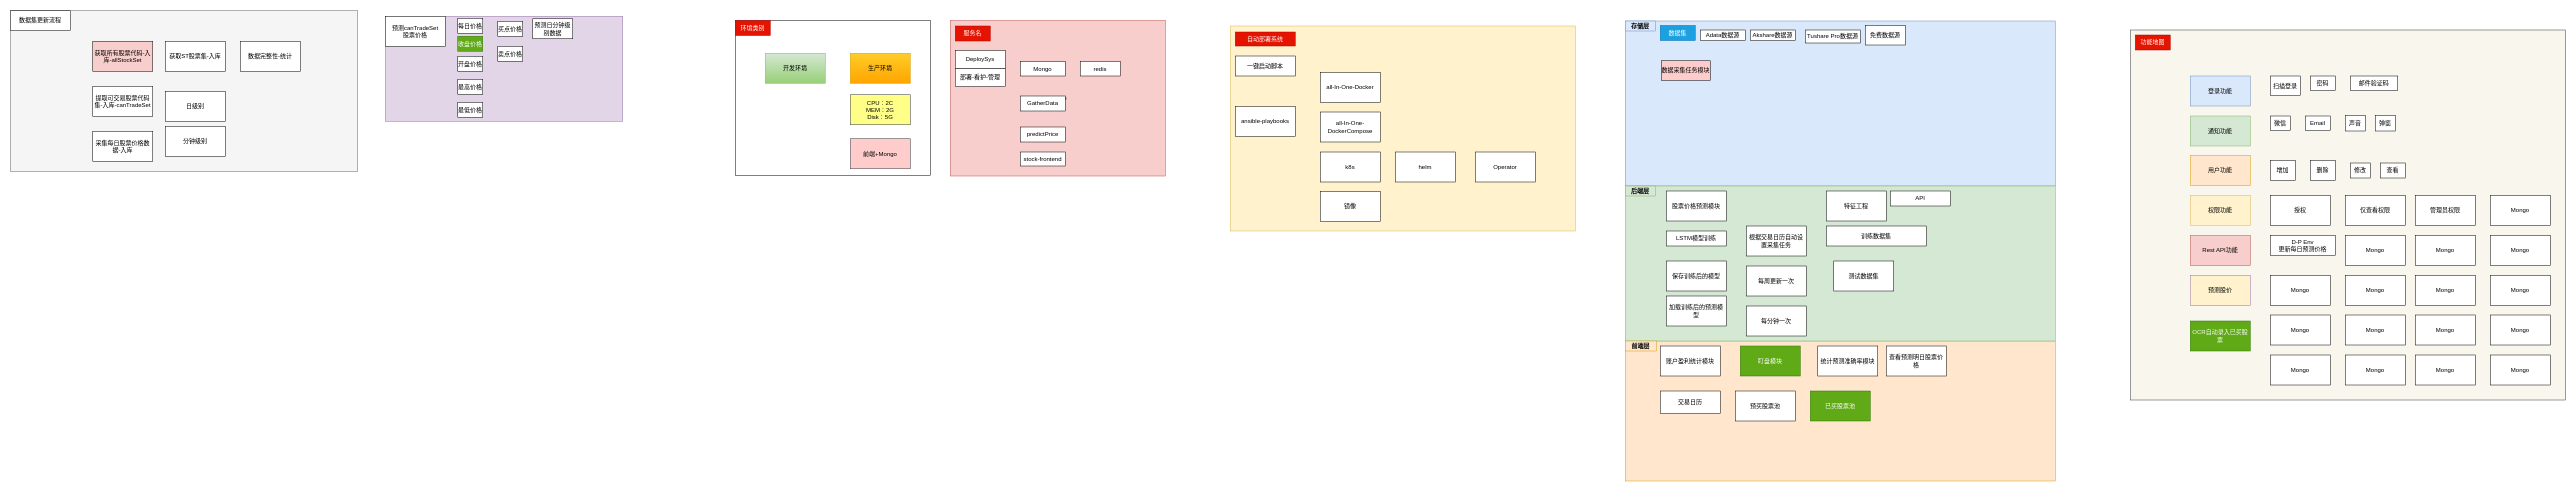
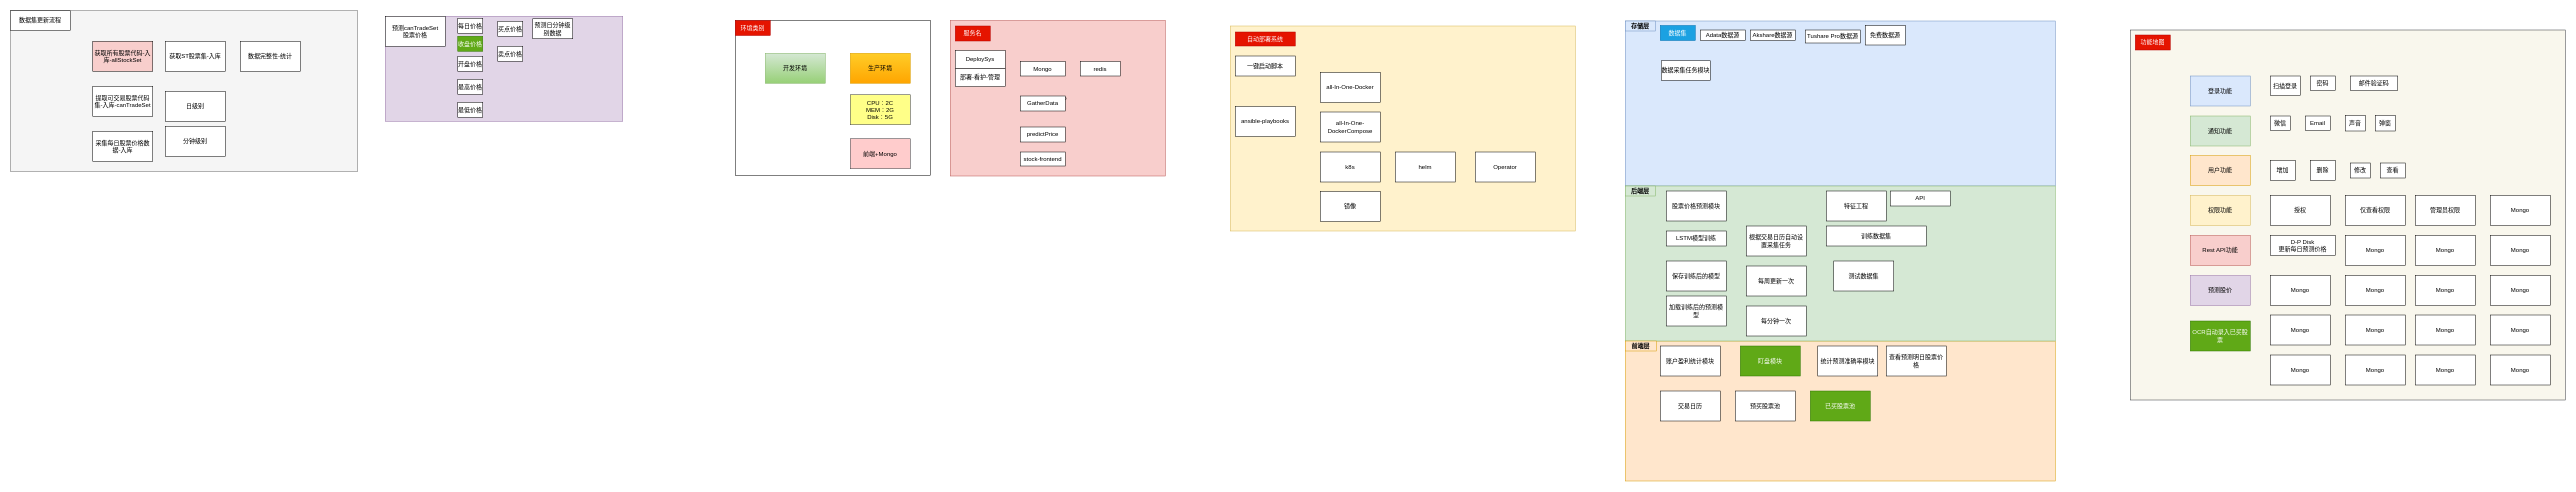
node "数据采集任务模块": fillcolor #ffcccc -> #ffffff
node "D-P Env 更新每日预测价格": label "D-P Env 更新每日预测价格" -> "D-P Disk 更新每日预测价格"
node "预测股价": fillcolor #fff2cc -> #e1d5e7
node "交易日历": size 60x23 -> 60x30
